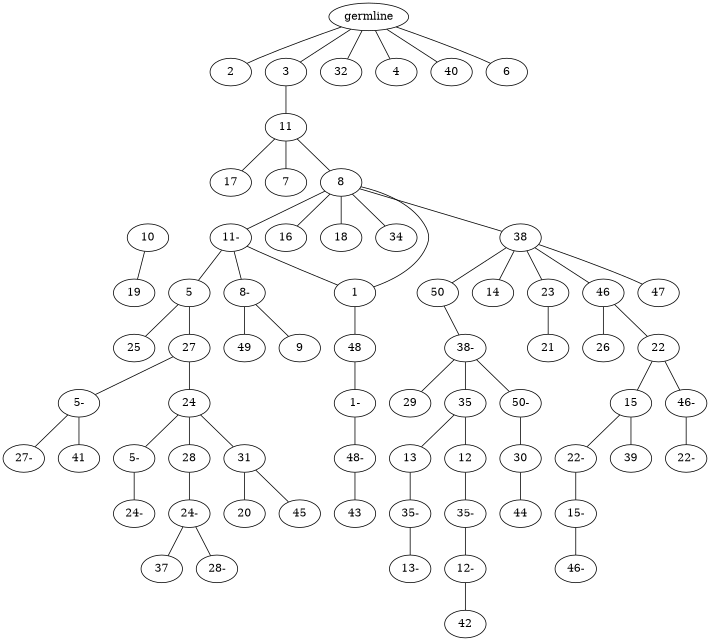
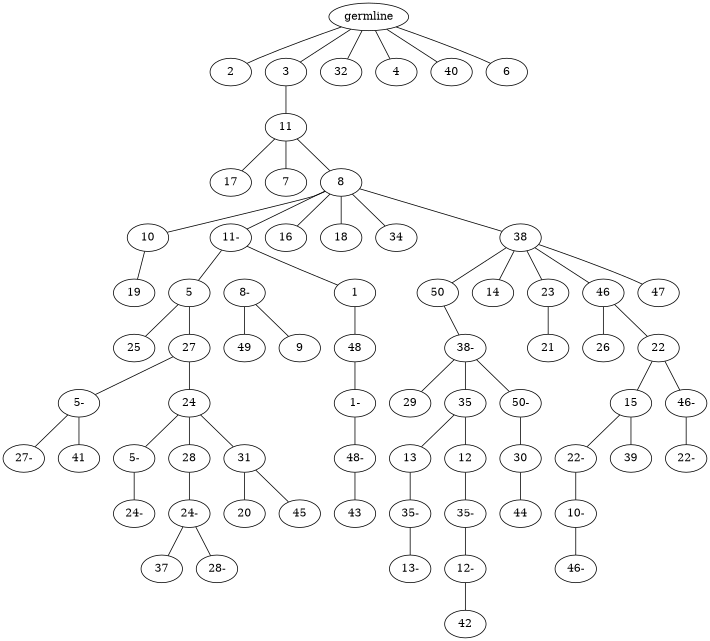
edge "8" -- "1": now "8" -- "10"
edge "11-" -- "8-": removed
node "15-": label "15-" -> "10-"
